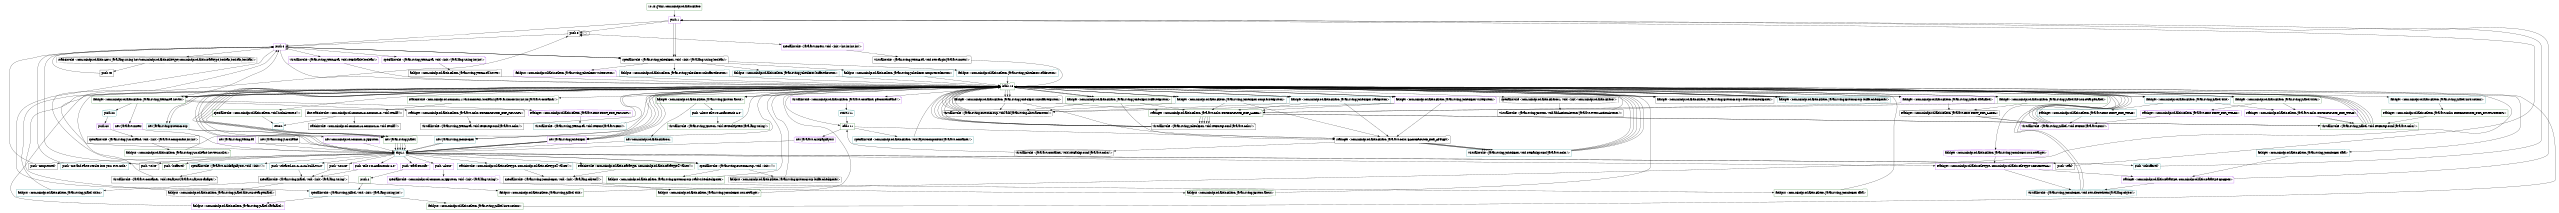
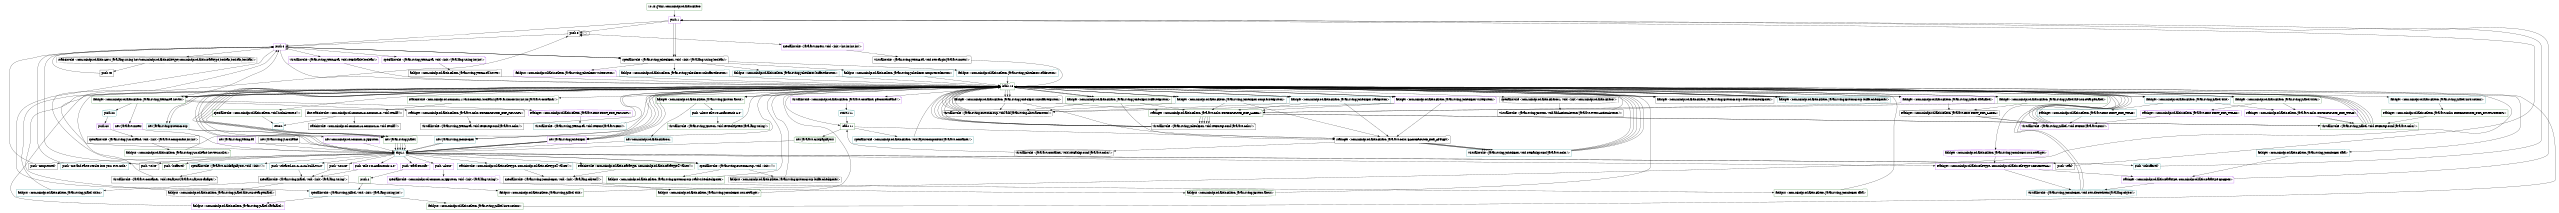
node "new java.awt.GridBagLayout": color purple -> darkgreen
